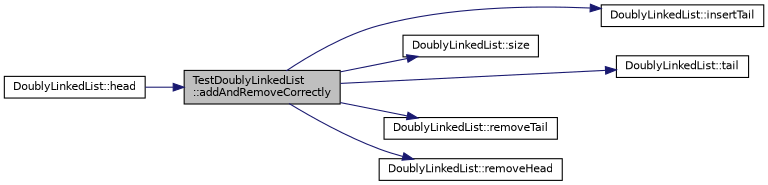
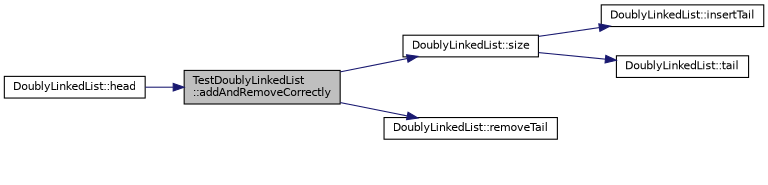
edge "TestDoublyLinkedList ::addAndRemoveCorrectly" -> "DoublyLinkedList::insertTail": now "DoublyLinkedList::size" -> "DoublyLinkedList::insertTail"
edge "TestDoublyLinkedList ::addAndRemoveCorrectly" -> "DoublyLinkedList::tail": now "DoublyLinkedList::size" -> "DoublyLinkedList::tail"
node "DoublyLinkedList::removeHead": removed
